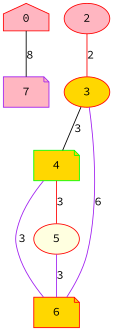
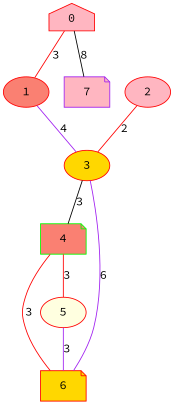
node "1": added
node "4": fillcolor gold -> salmon
edge "4" -- "6": color purple -> red
